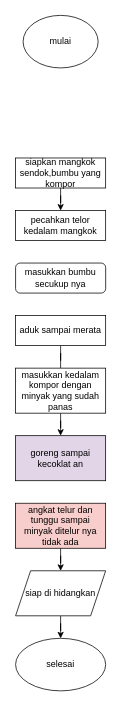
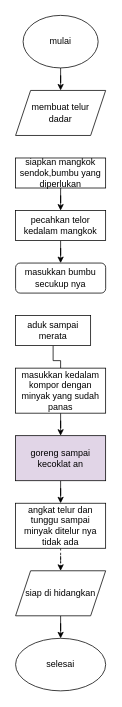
edge "mulai" -> "membuat telur dadar": added
node "membuat telur dadar": added
node "siapkan mangkok sendok,bumbu yang kompor": label "siapkan mangkok sendok,bumbu yang kompor" -> "siapkan mangkok sendok,bumbu yang diperlukan"
edge "pecahkan telor kedalam mangkok" -> "masukkan bumbu secukup nya": added
node "aduk sampai merata": size 90x30 -> 75x30
edge "goreng sampai kecoklat an" -> "angkat telur dan tunggu sampai minyak ditelur nya tidak ada": added
node "angkat telur dan tunggu sampai minyak ditelur nya tidak ada": fillcolor #f8cecc -> #ffffff
edge "angkat telur dan tunggu sampai minyak ditelur nya tidak ada" -> "siap di hidangkan": style solid -> dashed
